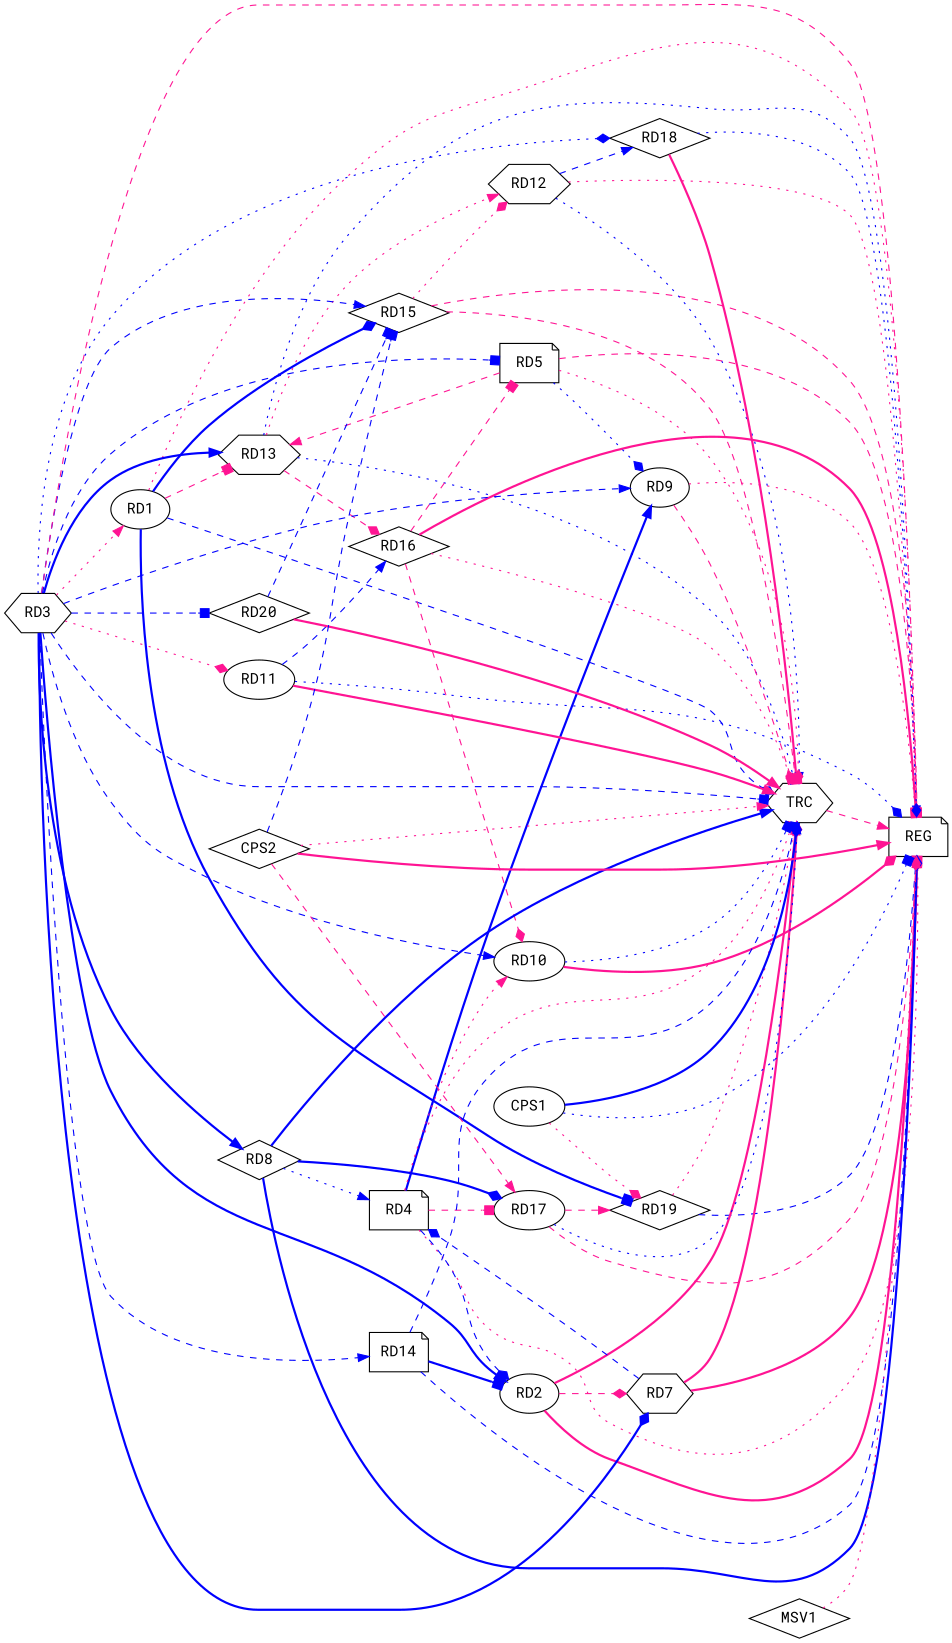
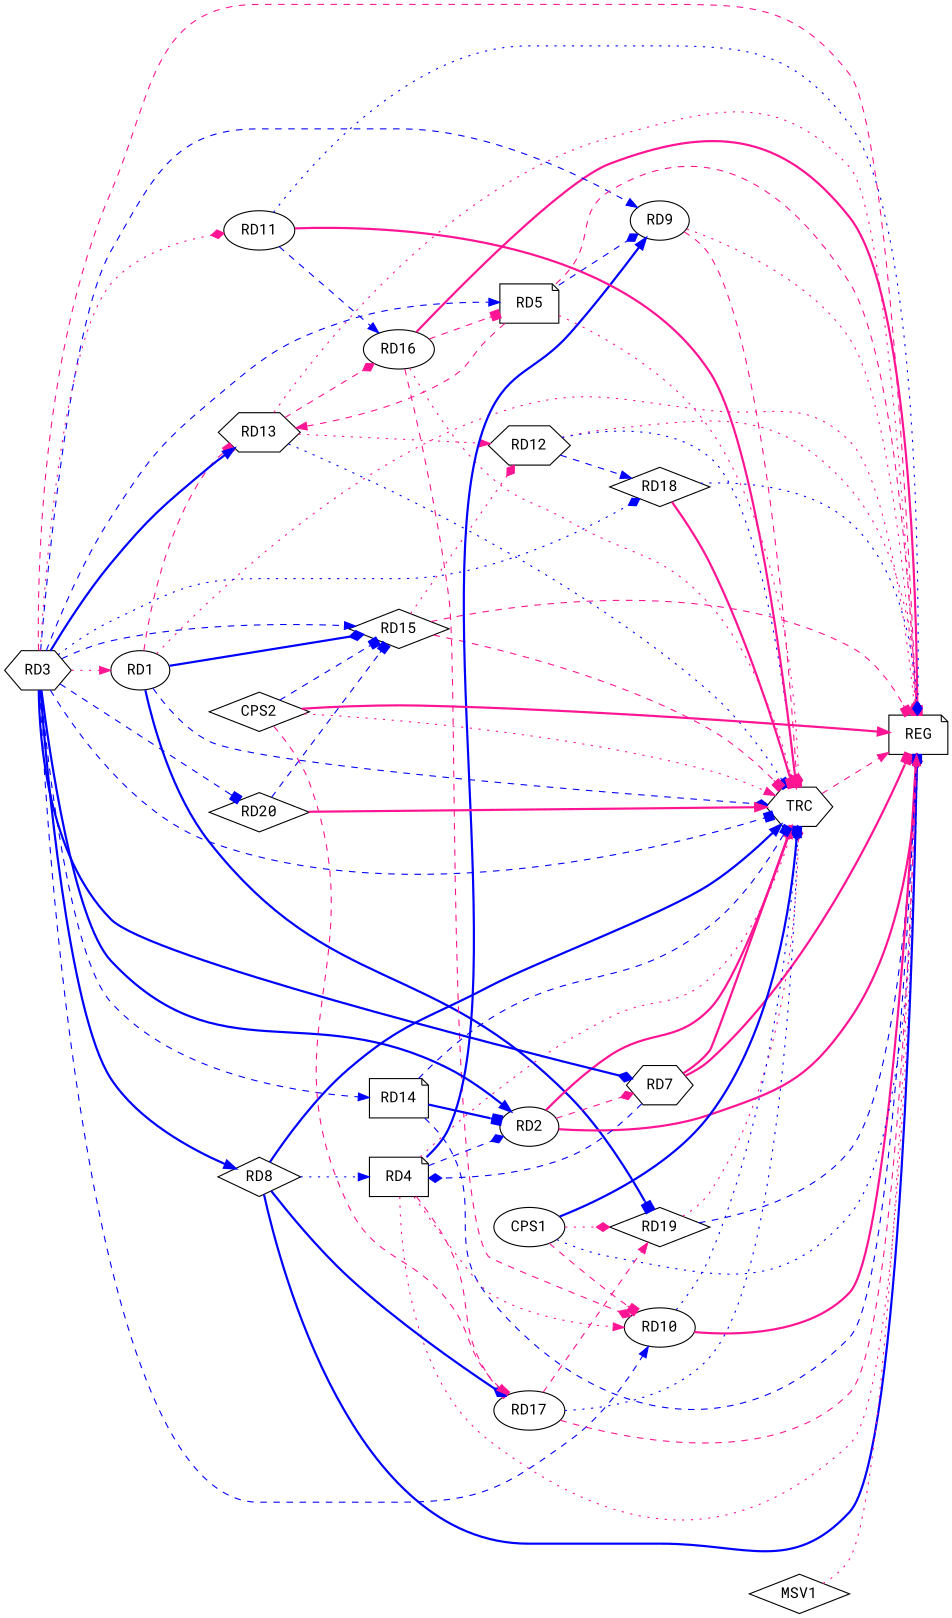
edge "RD13" -> "REG": color blue -> deeppink
edge "RD3" -> "RD5": arrowhead box -> normal
edge "RD5" -> "RD9": style dotted -> dashed
node "RD16": shape diamond -> ellipse
edge "CPS1" -> "RD10": added
